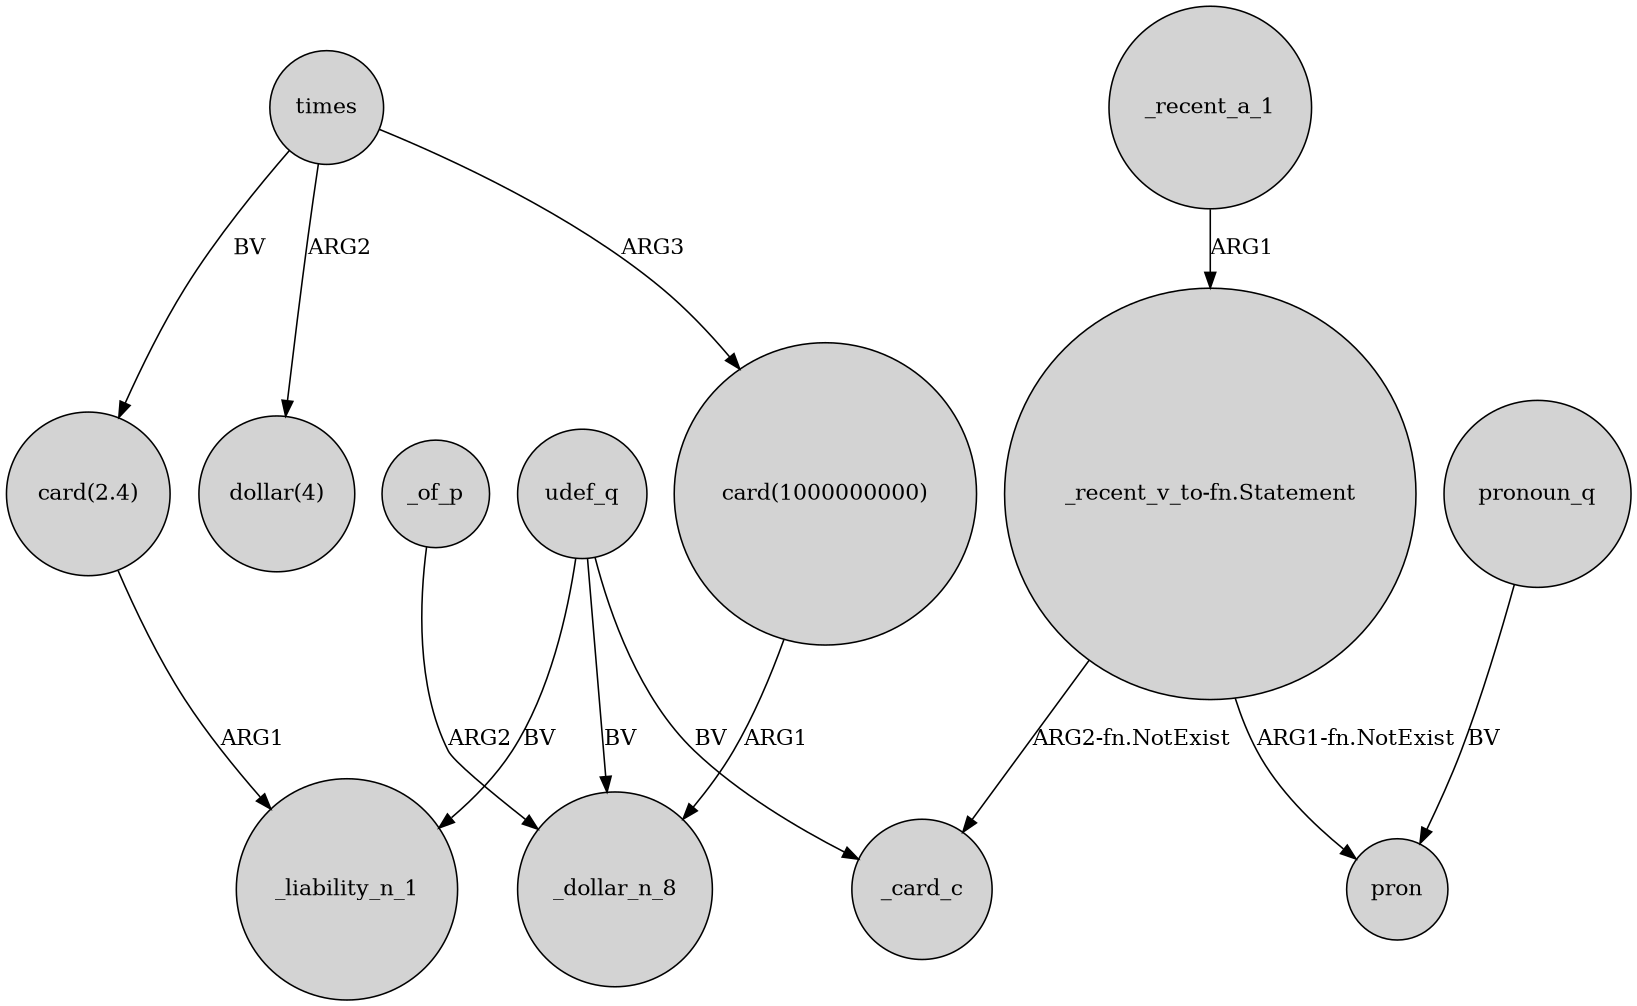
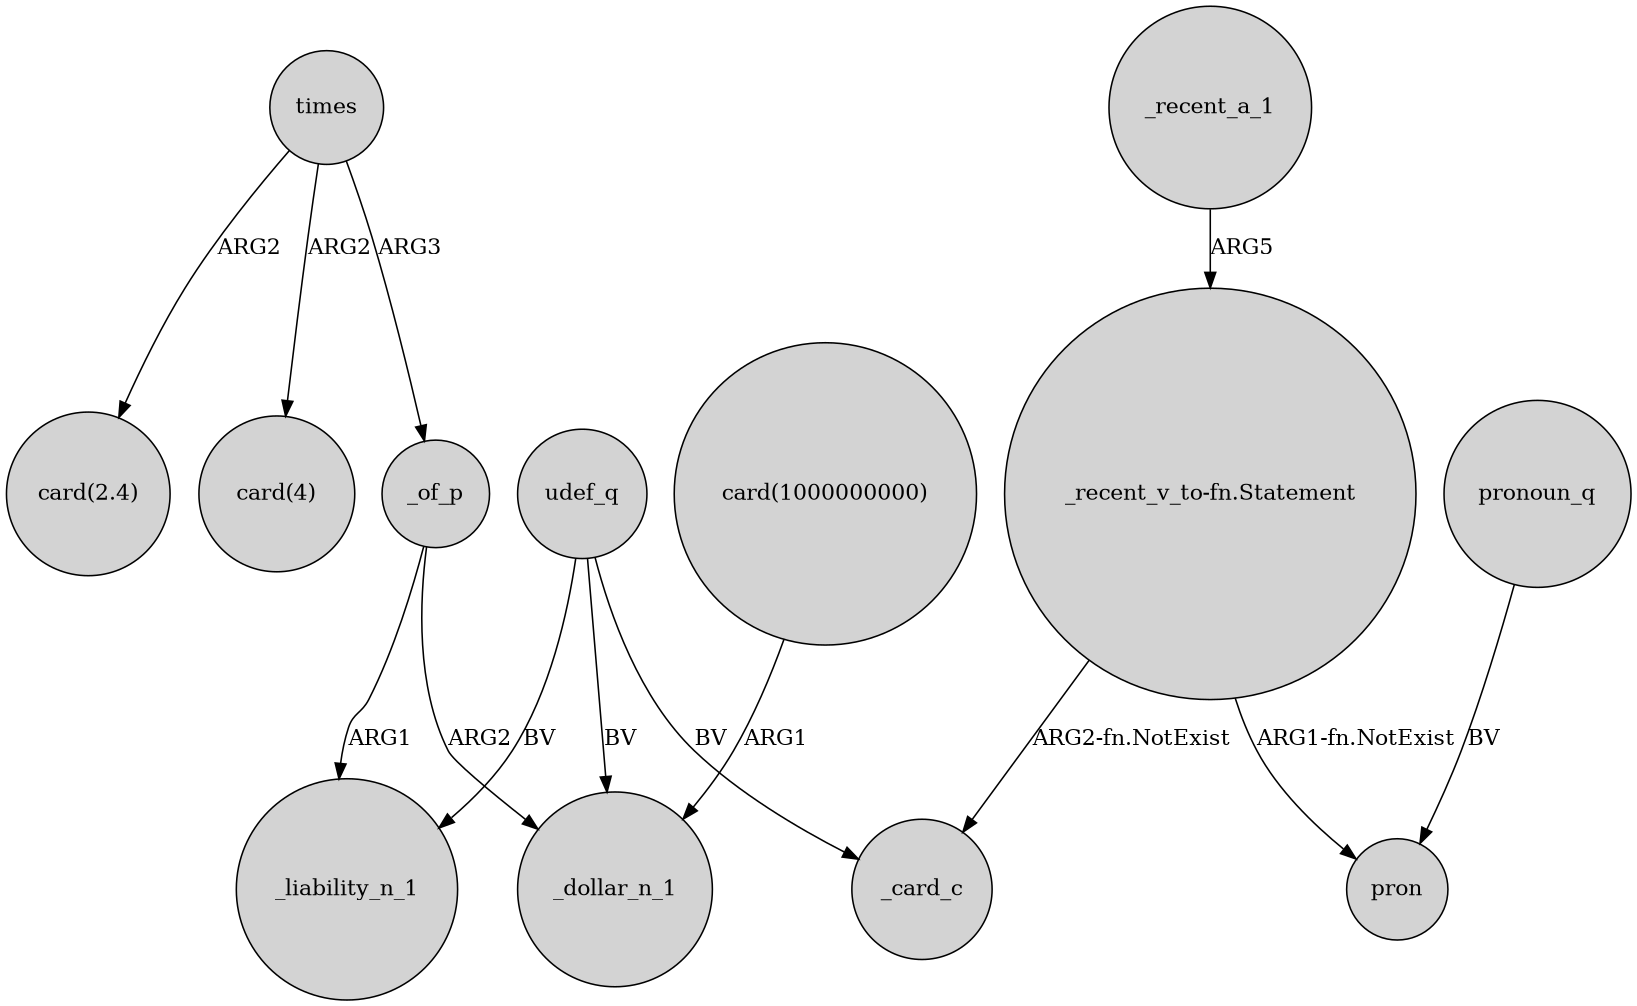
edge "times" -> "card(1000000000)": now "times" -> "_of_p"
edge "times" -> "card(2.4)": label "BV" -> "ARG2"
edge "_recent_a_1" -> "_recent_v_to-fn.Statement": label "ARG1" -> "ARG5"
node "dollar(4)": label "dollar(4)" -> "card(4)"
edge "card(2.4)" -> "_liability_n_1": now "_of_p" -> "_liability_n_1"
node "_dollar_n_8": label "_dollar_n_8" -> "_dollar_n_1"
